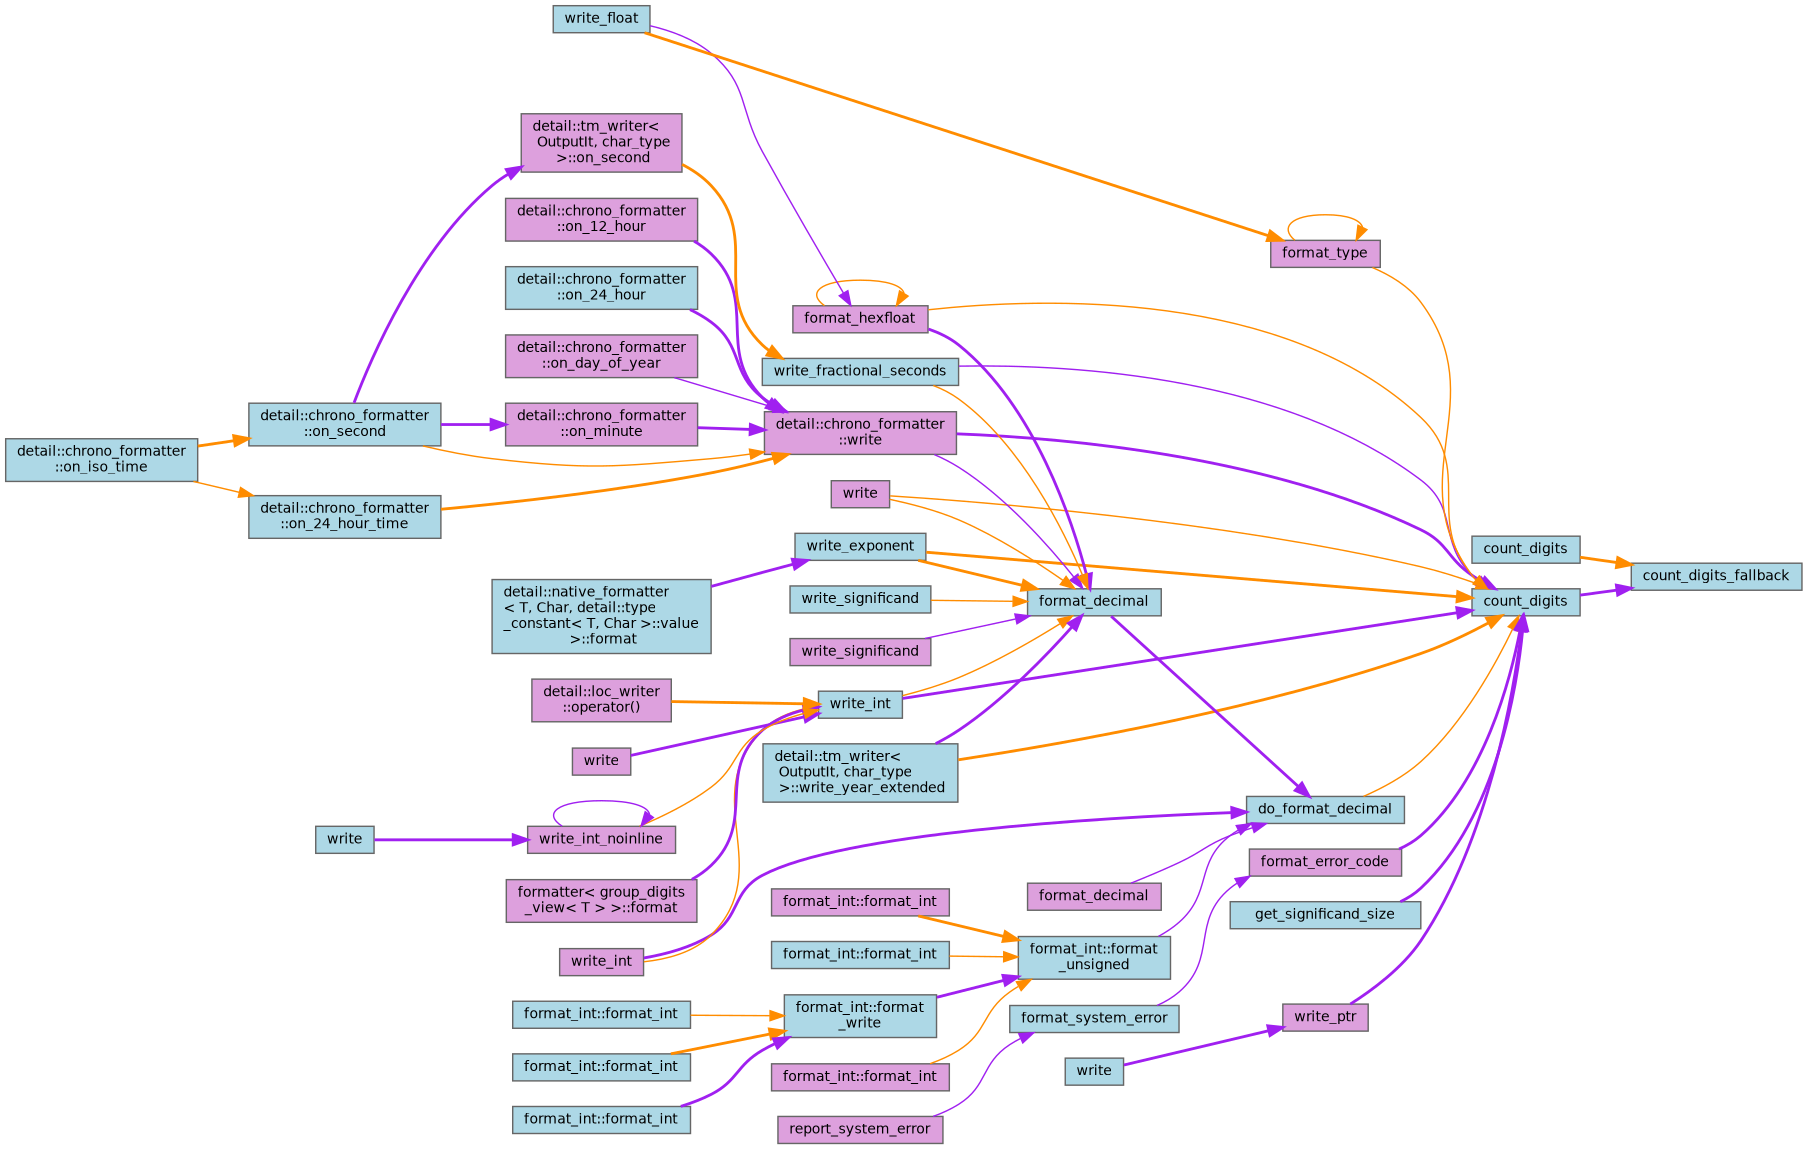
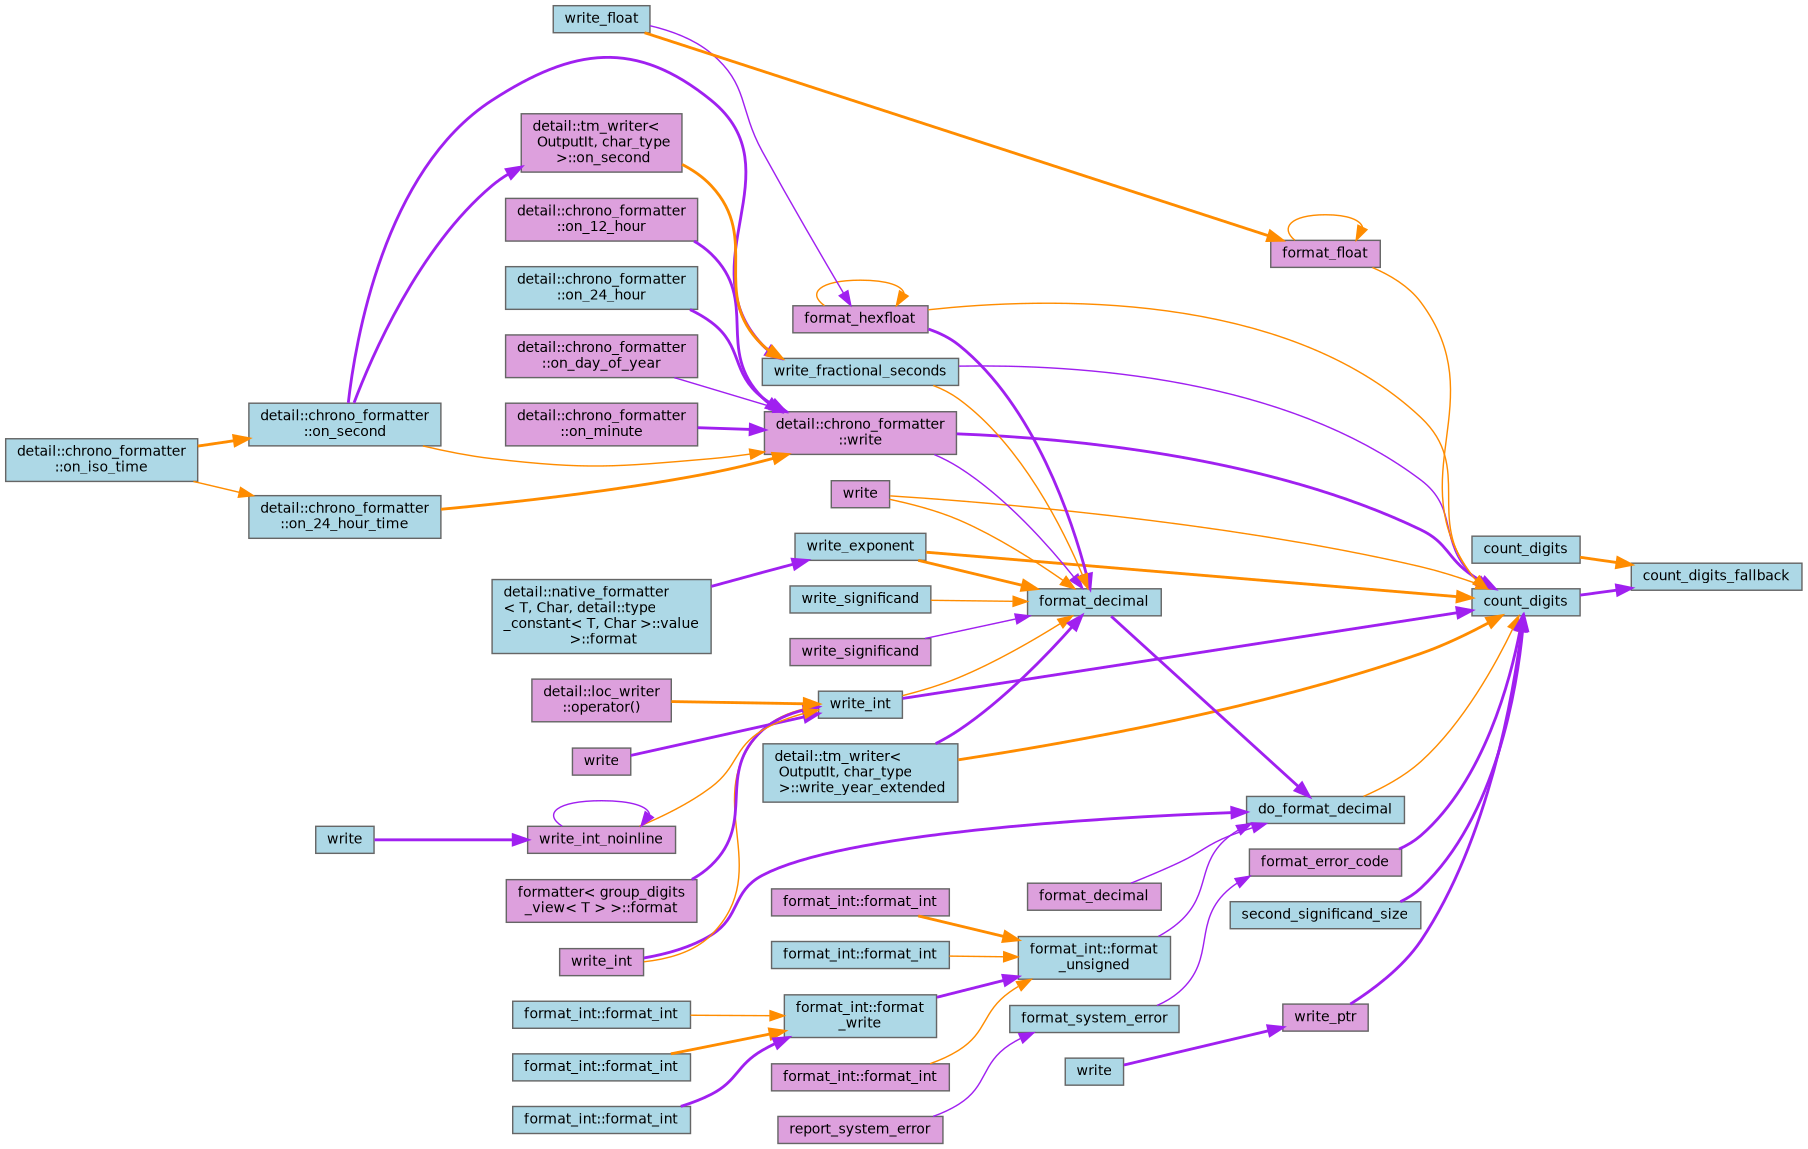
node "format_type": label "format_type" -> "format_float"
edge "detail::chrono_formatter ::on_second" -> "detail::chrono_formatter ::on_minute": now "detail::chrono_formatter ::on_second" -> "write_fractional_seconds"
node "get_significand_size": label "get_significand_size" -> "second_significand_size"
